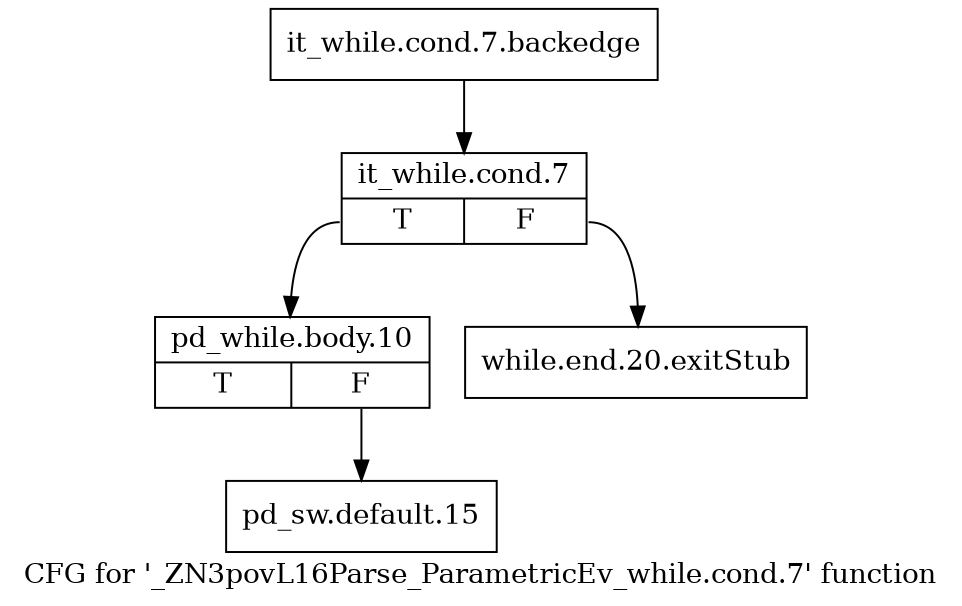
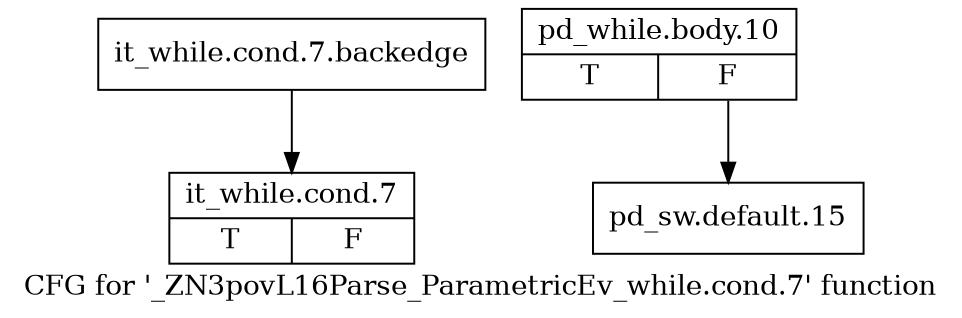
edge "it_while.cond.7" -> "pd_while.body.10": removed
node "while.end.20.exitStub": removed
